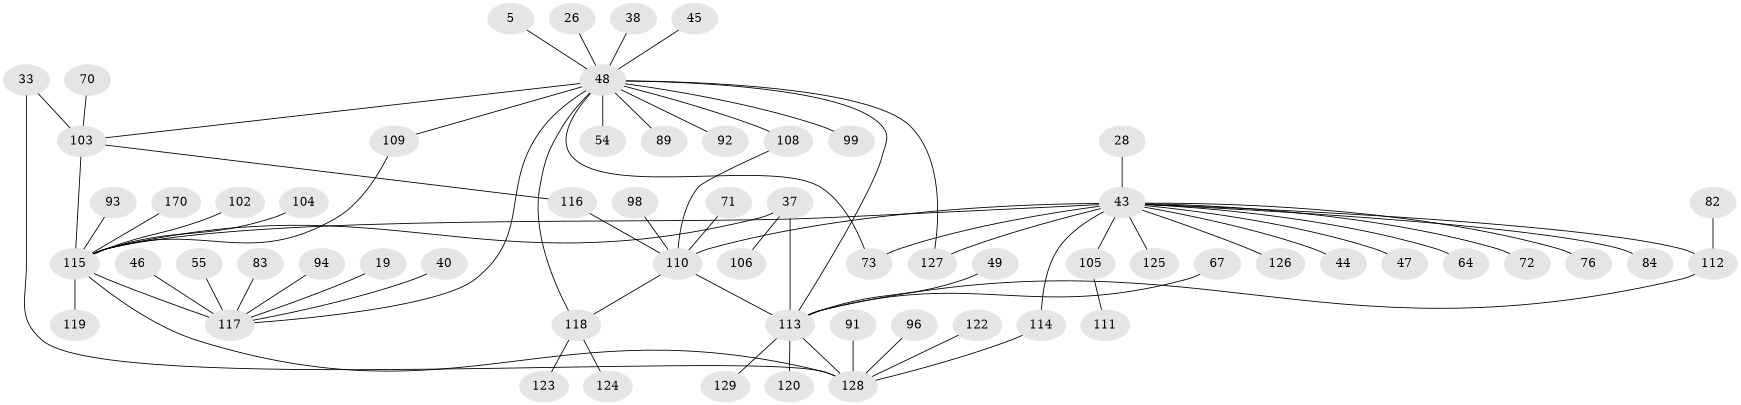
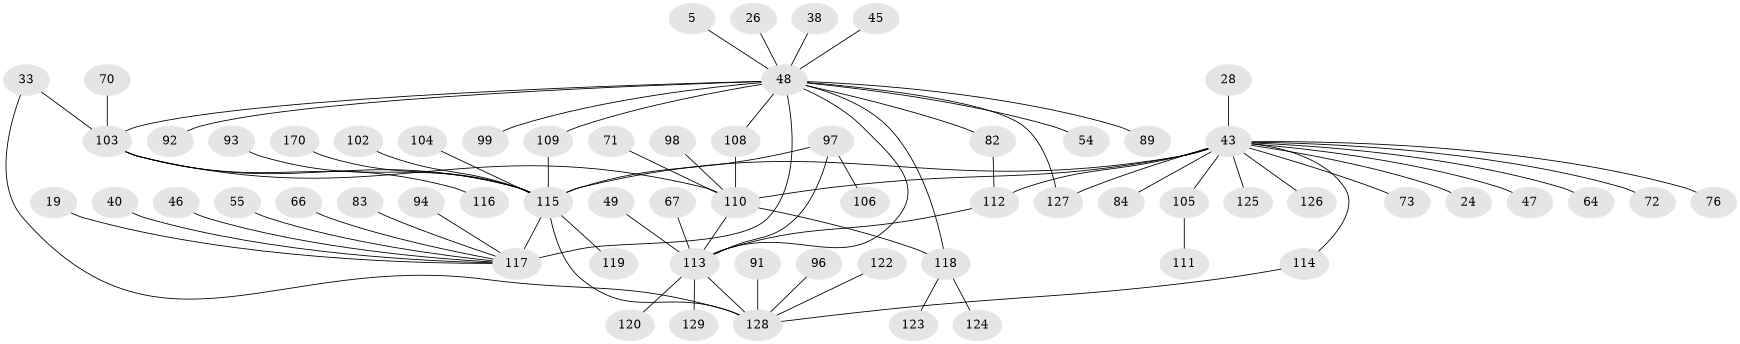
edge "48" -- "73": now "48" -- "82"
node "66": added
node "37": label "37" -> "97"
edge "116" -- "110": now "103" -- "110"
node "44": label "44" -> "24"
